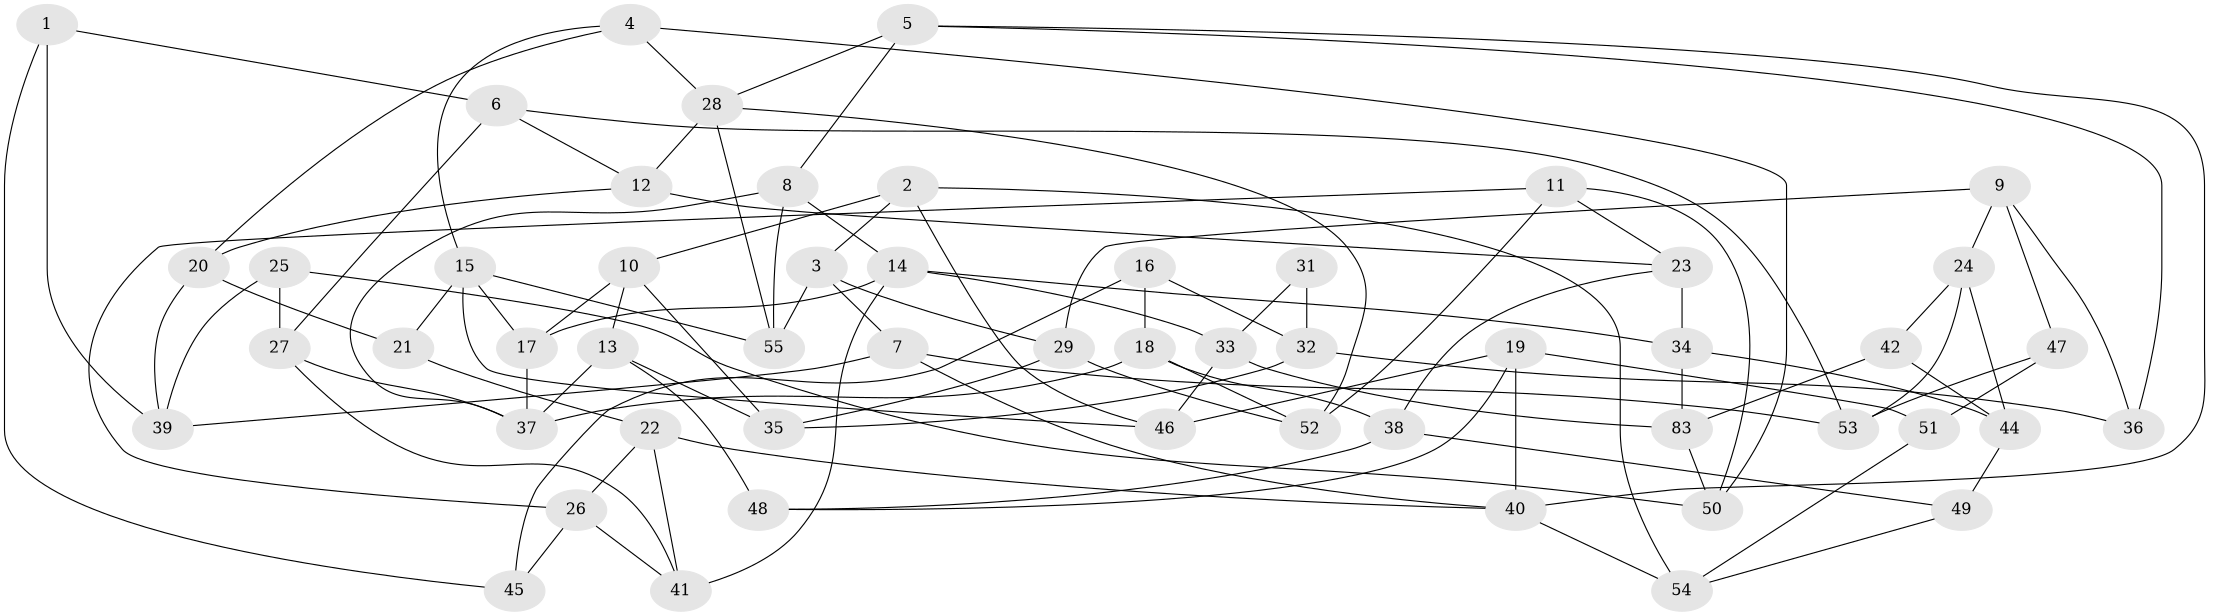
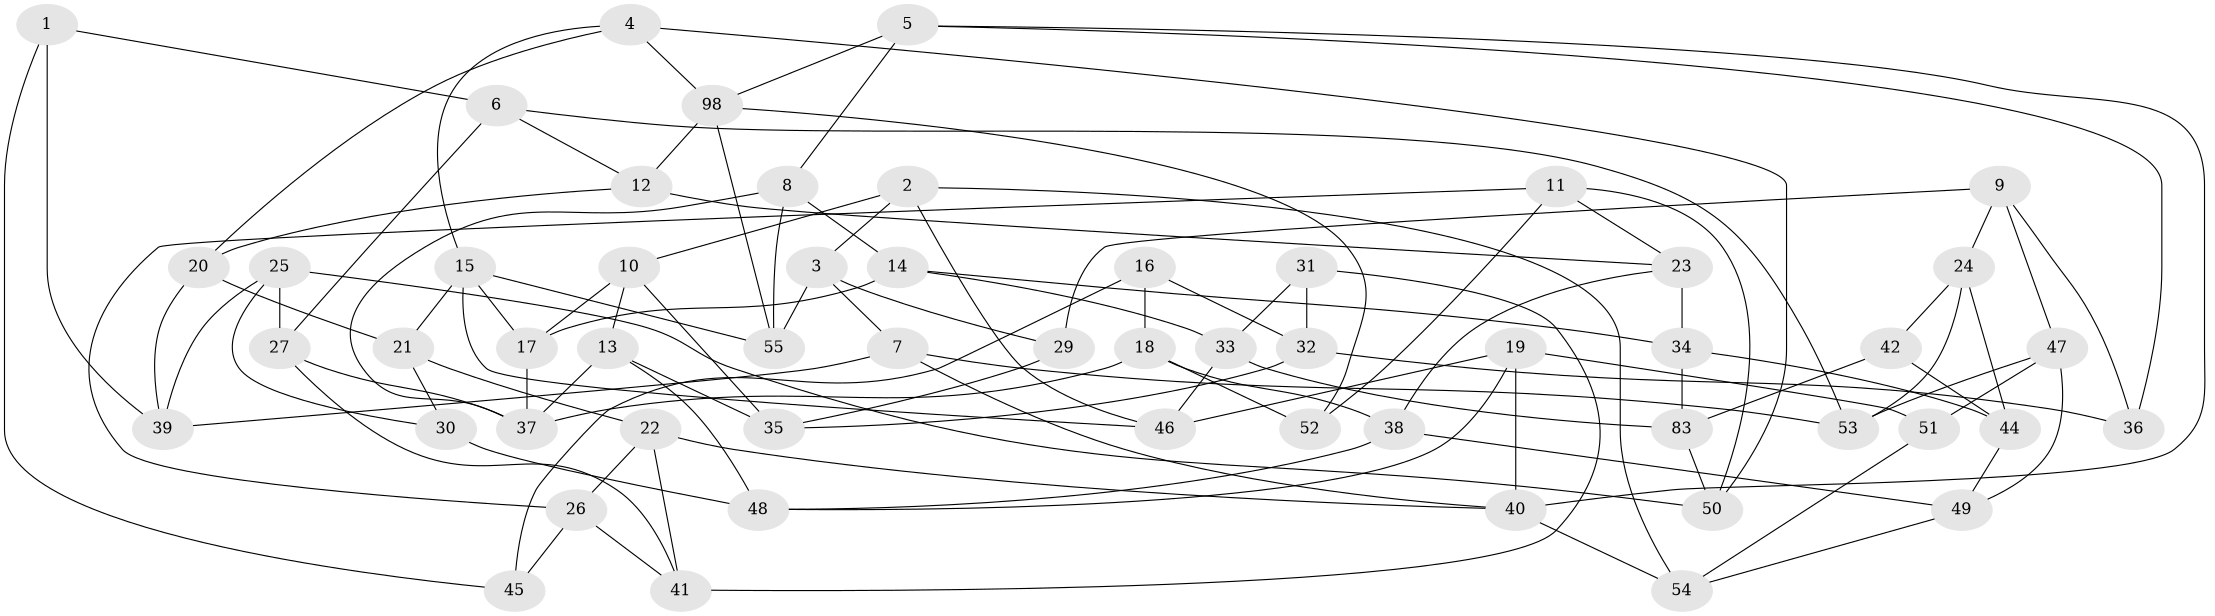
node "28": label "28" -> "98"
edge "29" -- "52": removed
node "30": added
edge "47" -- "49": added
edge "14" -- "41": now "31" -- "41"
